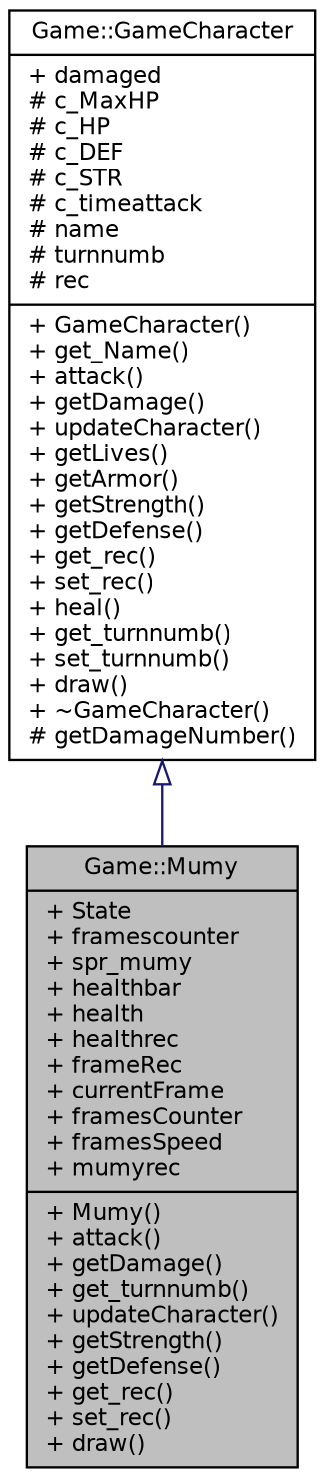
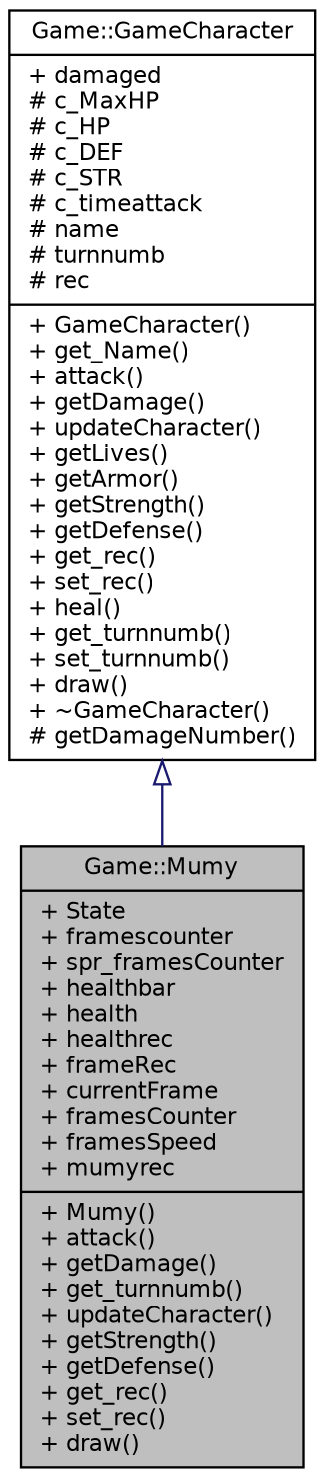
node "Game::Mumy": text "+ spr_mumy" -> "+ spr_framesCounter"
